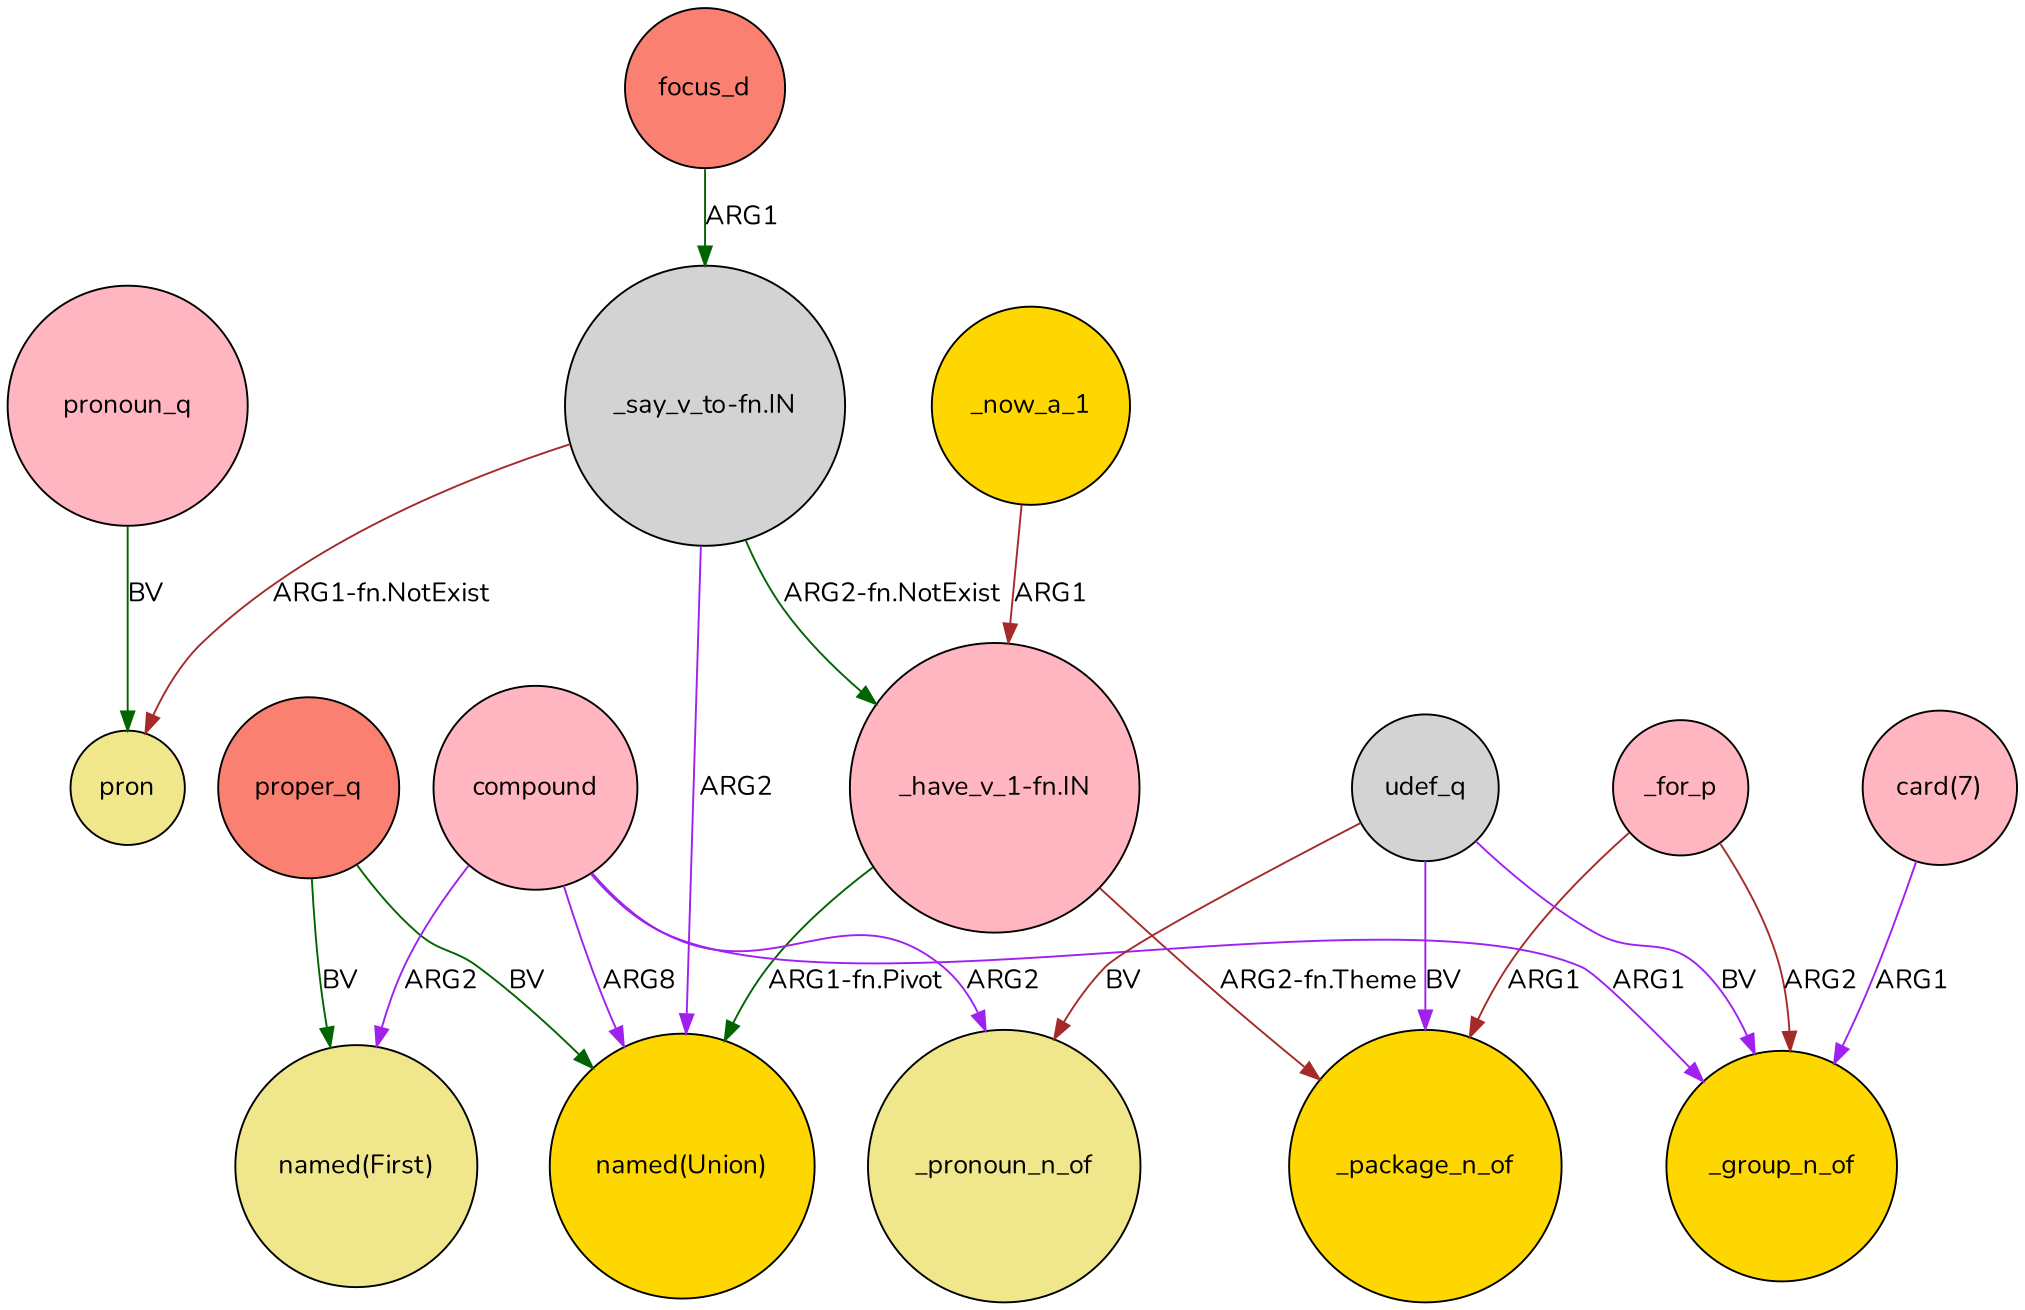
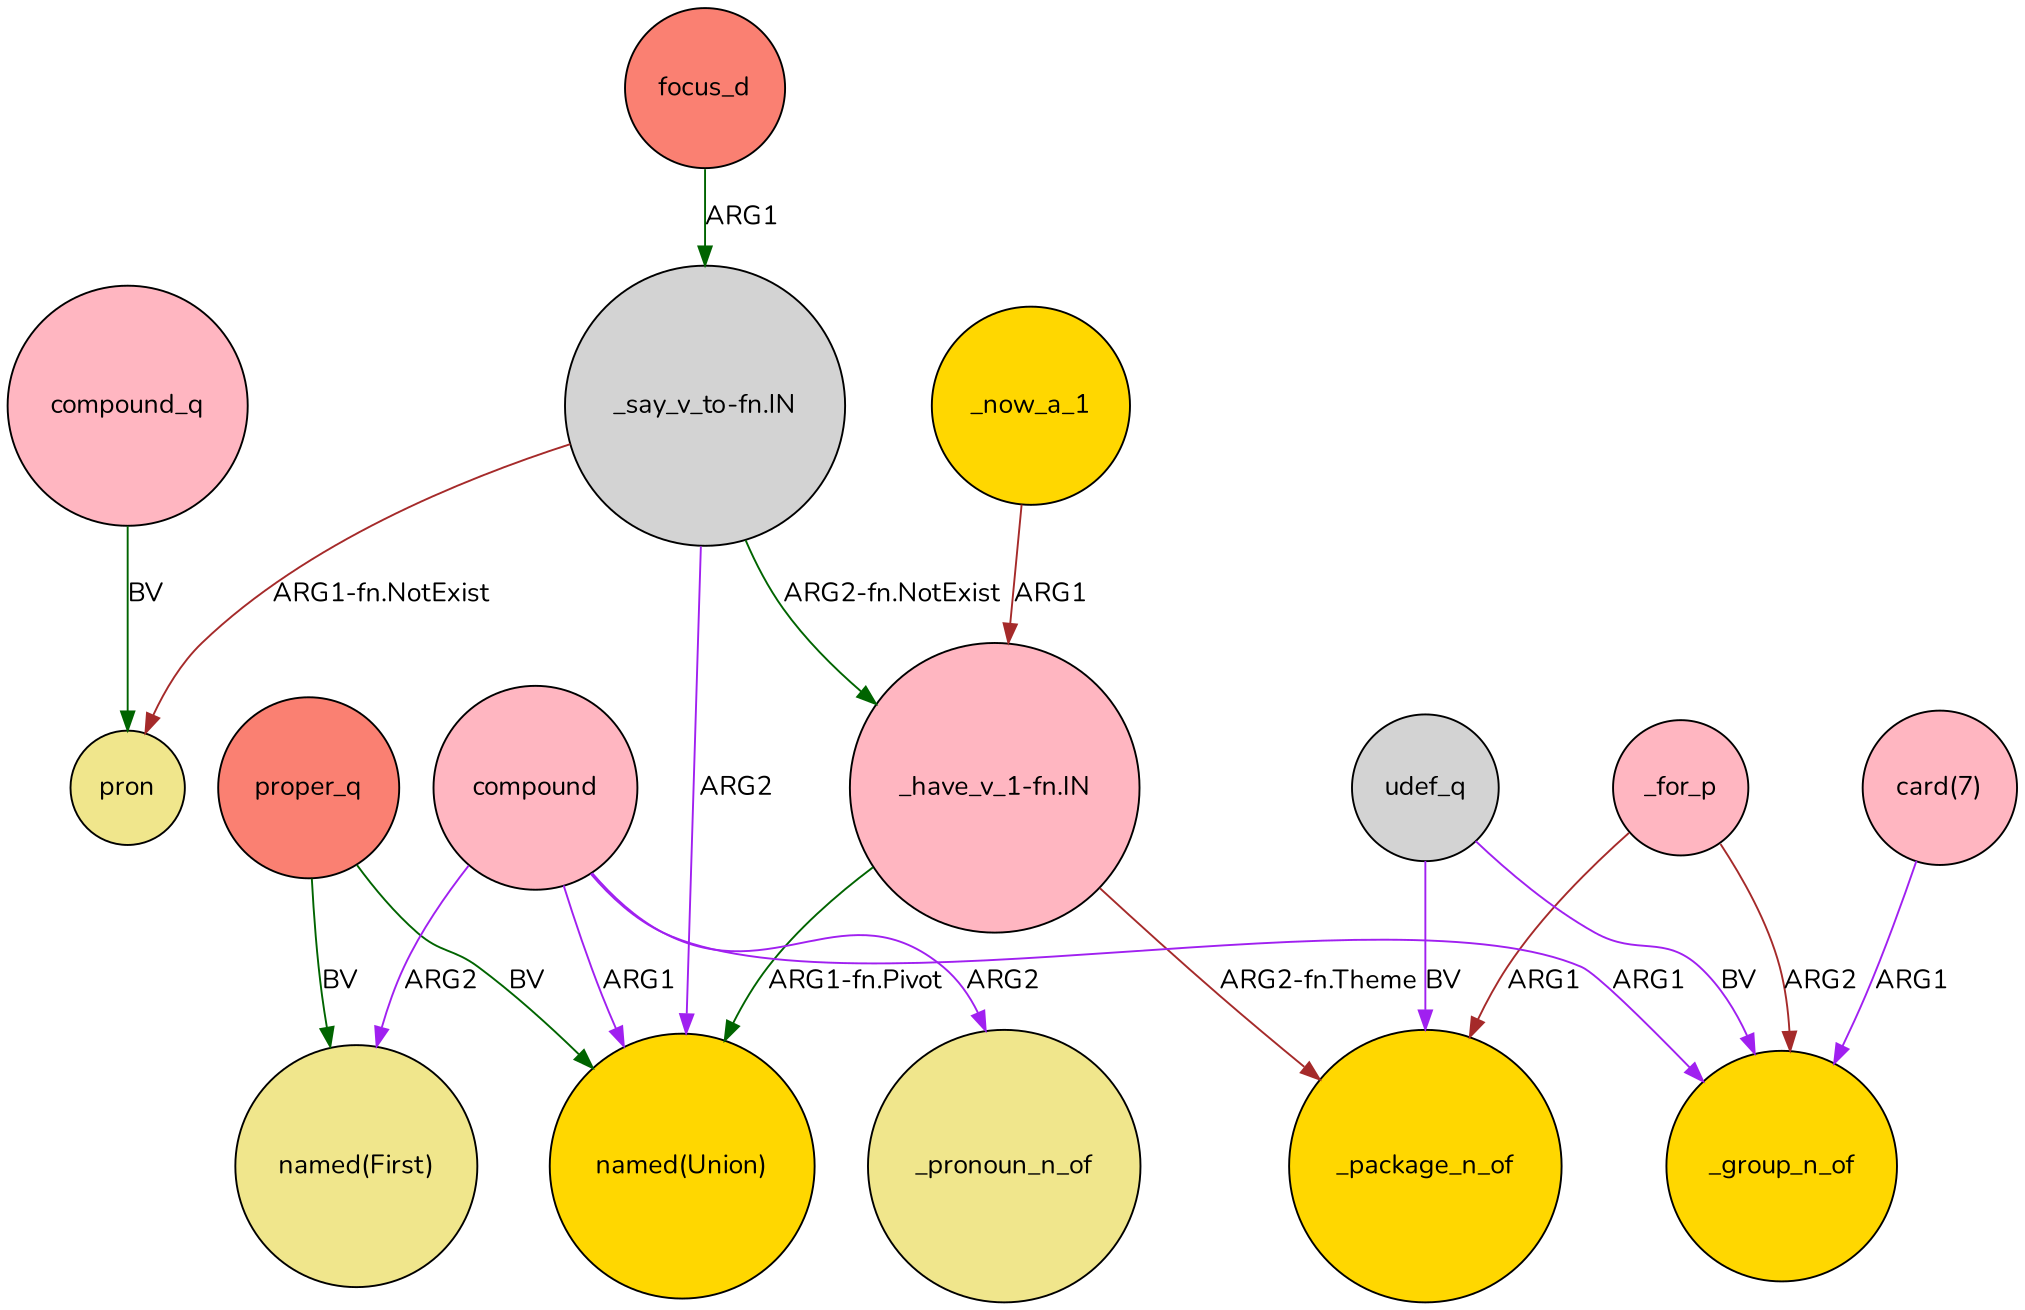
node "pronoun_q": label "pronoun_q" -> "compound_q"
edge "udef_q" -> "_pronoun_n_of": removed, label "BV"
edge "compound" -> "named(Union)": label "ARG8" -> "ARG1"
